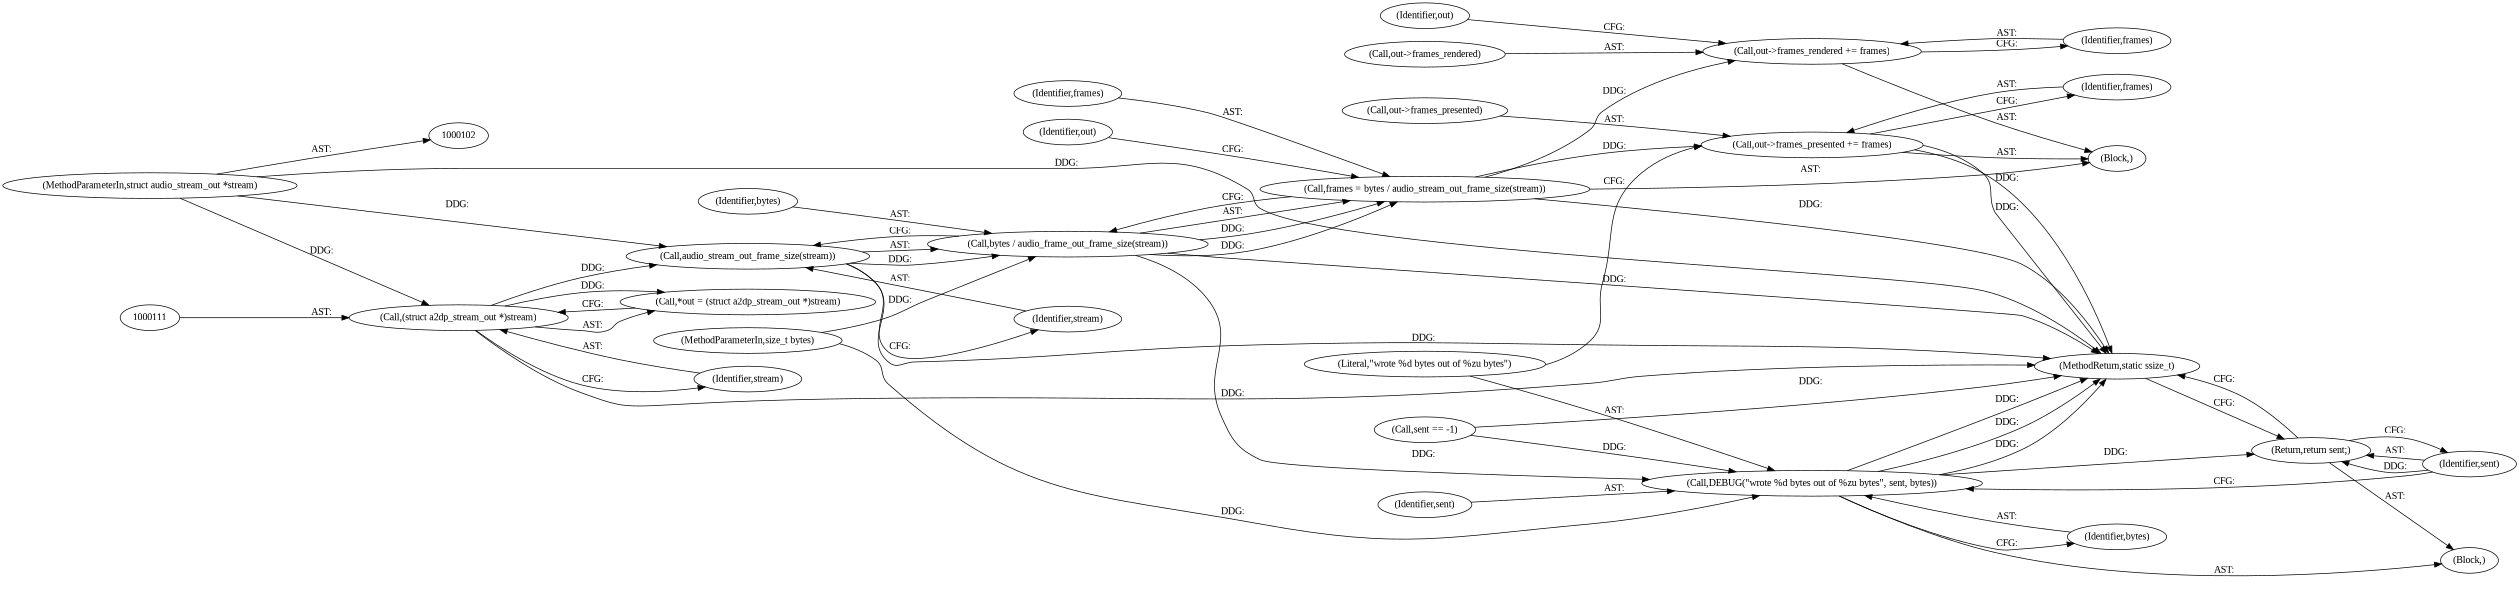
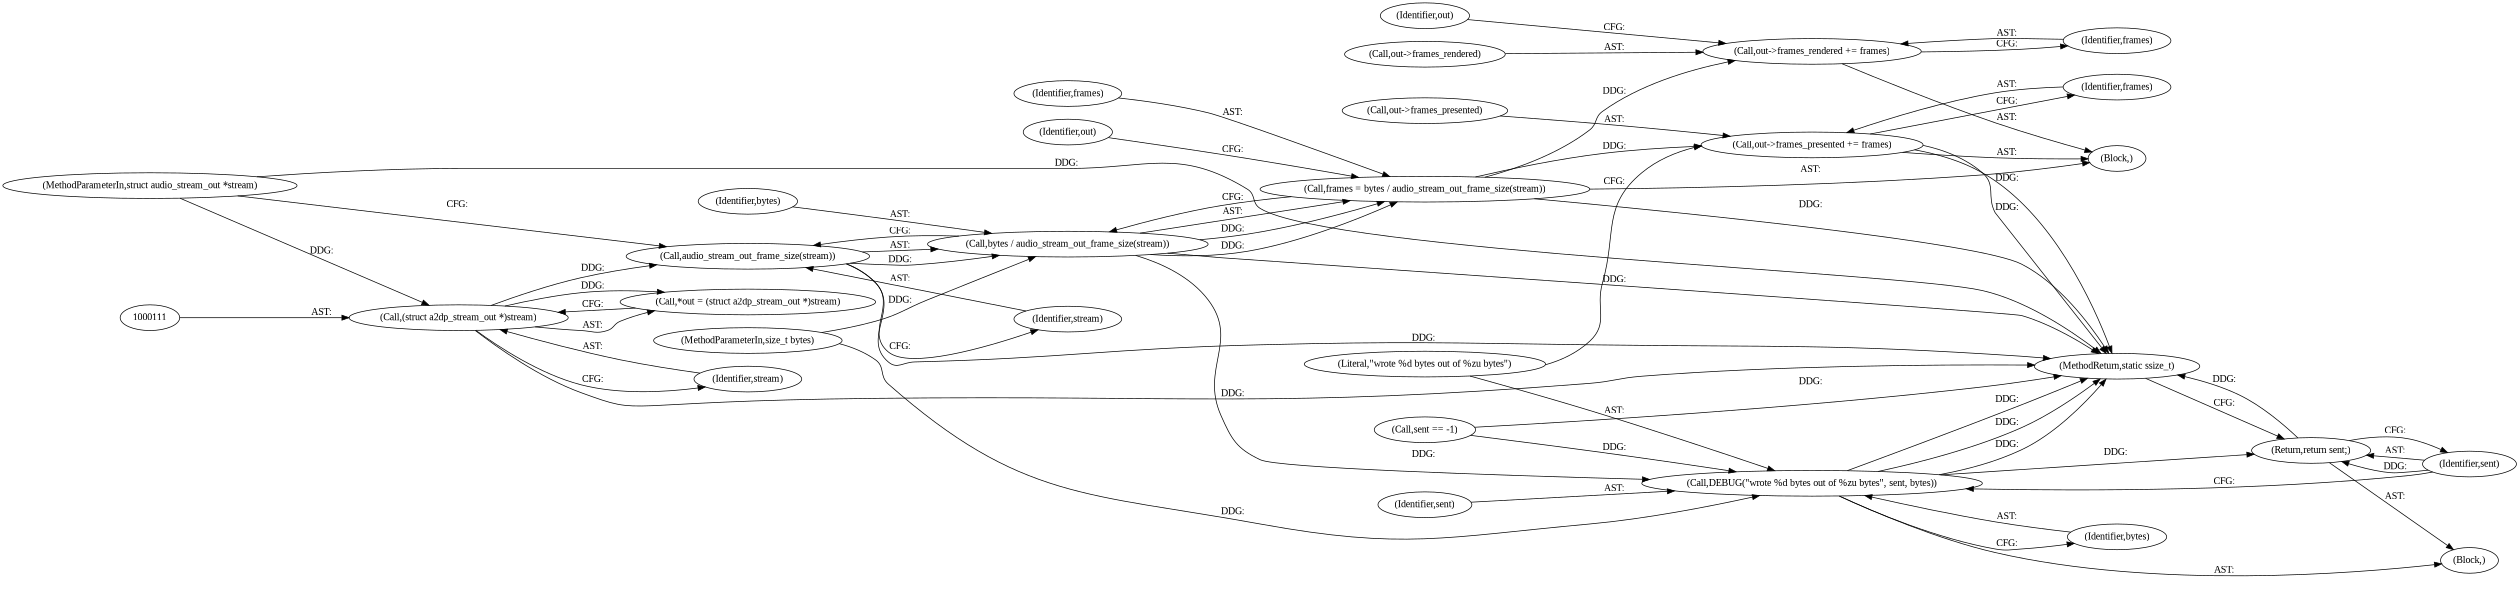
node "1000102": removed
edge "(MethodParameterIn,struct audio_stream_out *stream)" -> "(Call,audio_stream_out_frame_size(stream))": label "DDG: " -> "CFG: "
node "(Call,bytes / audio_frame_out_frame_size(stream))": label "(Call,bytes / audio_frame_out_frame_size(stream))" -> "(Call,bytes / audio_stream_out_frame_size(stream))"
edge "(Return,return sent;)" -> "(MethodReturn,static ssize_t)": label "CFG: " -> "DDG: "
